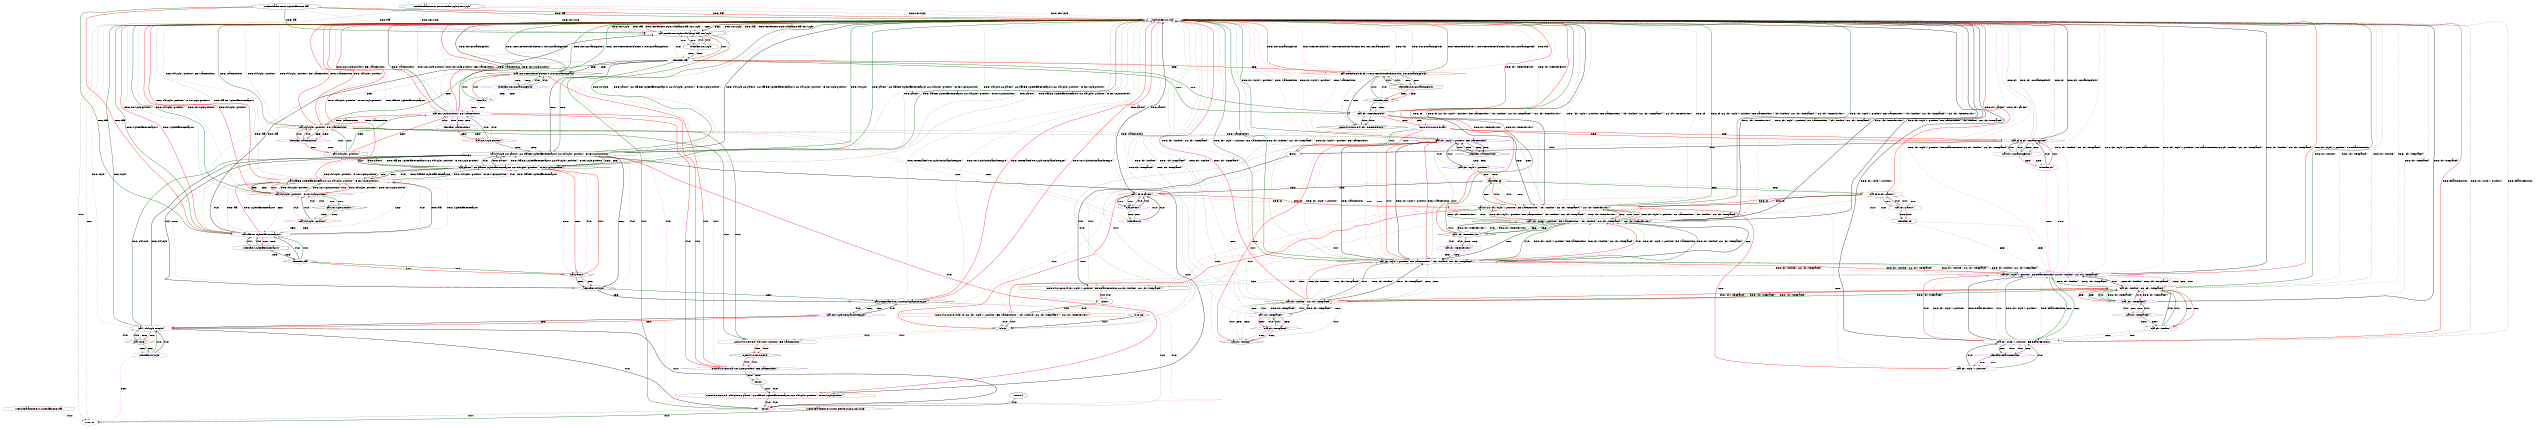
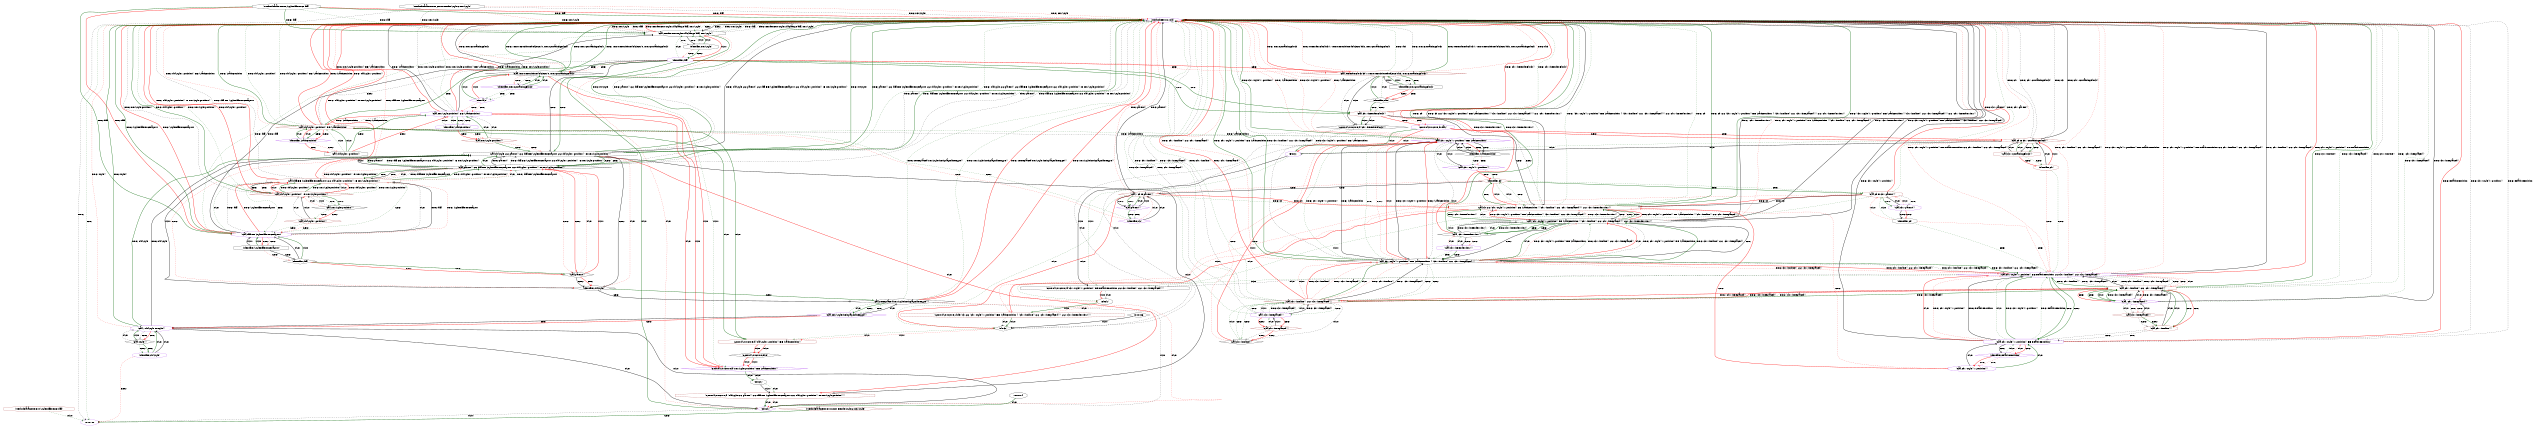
edge "(MethodParameterIn,const RenderStyle& newStyle)" -> "1000100": label "AST: " -> "DDG: "
edge "(MethodParameterOut,const RenderStyle& newStyle)" -> "1000100": label "AST: " -> "CFG: "
